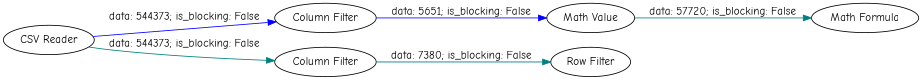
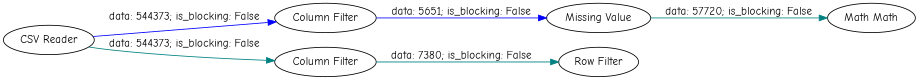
node "Math Value": label "Math Value" -> "Missing Value"
node "Math Formula": label "Math Formula" -> "Math Math"
